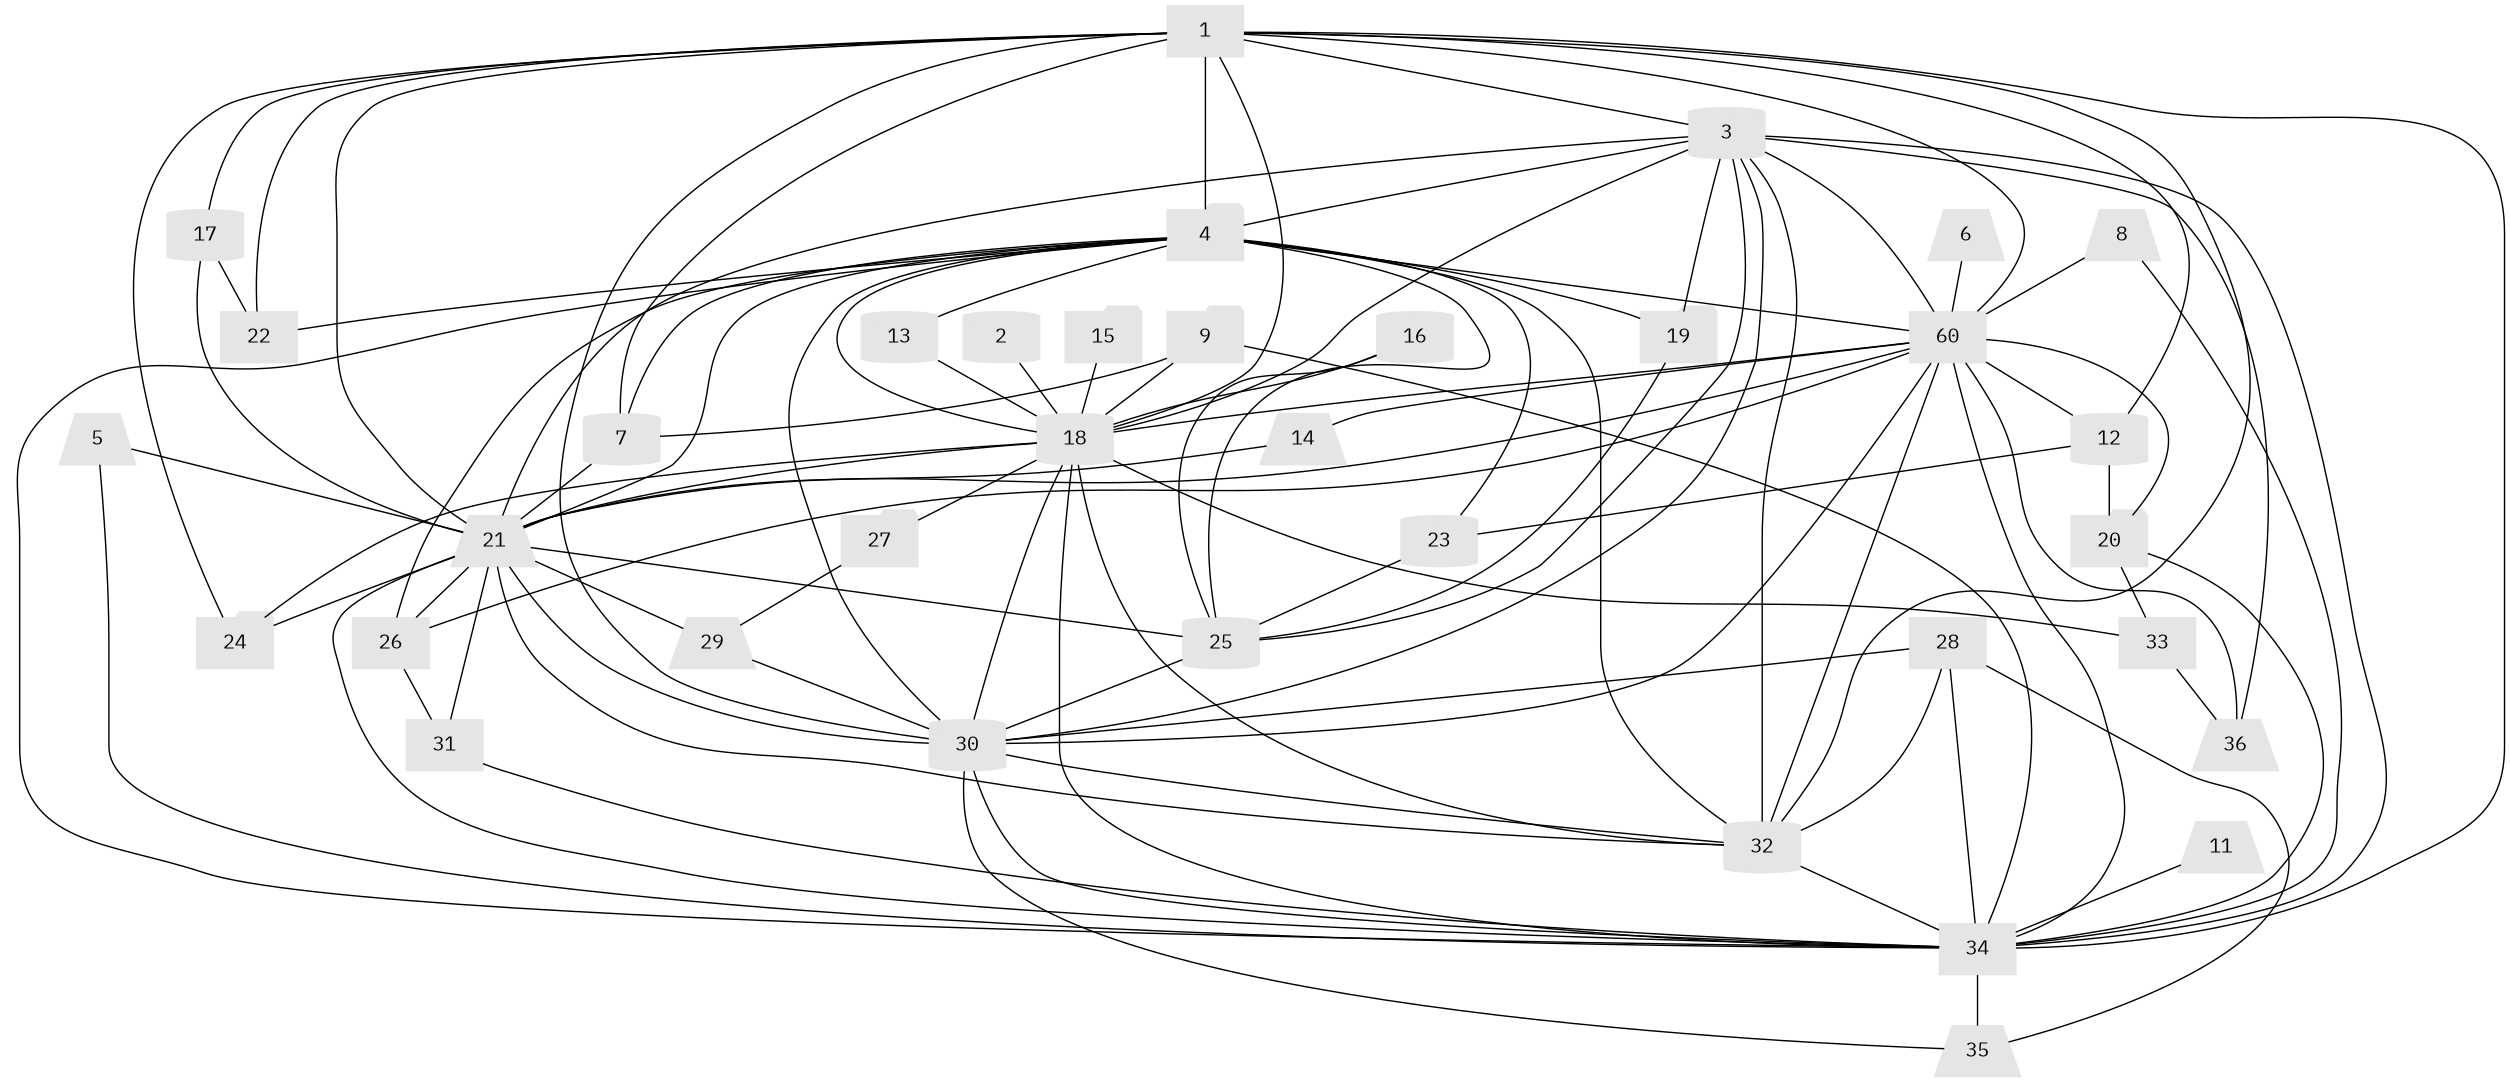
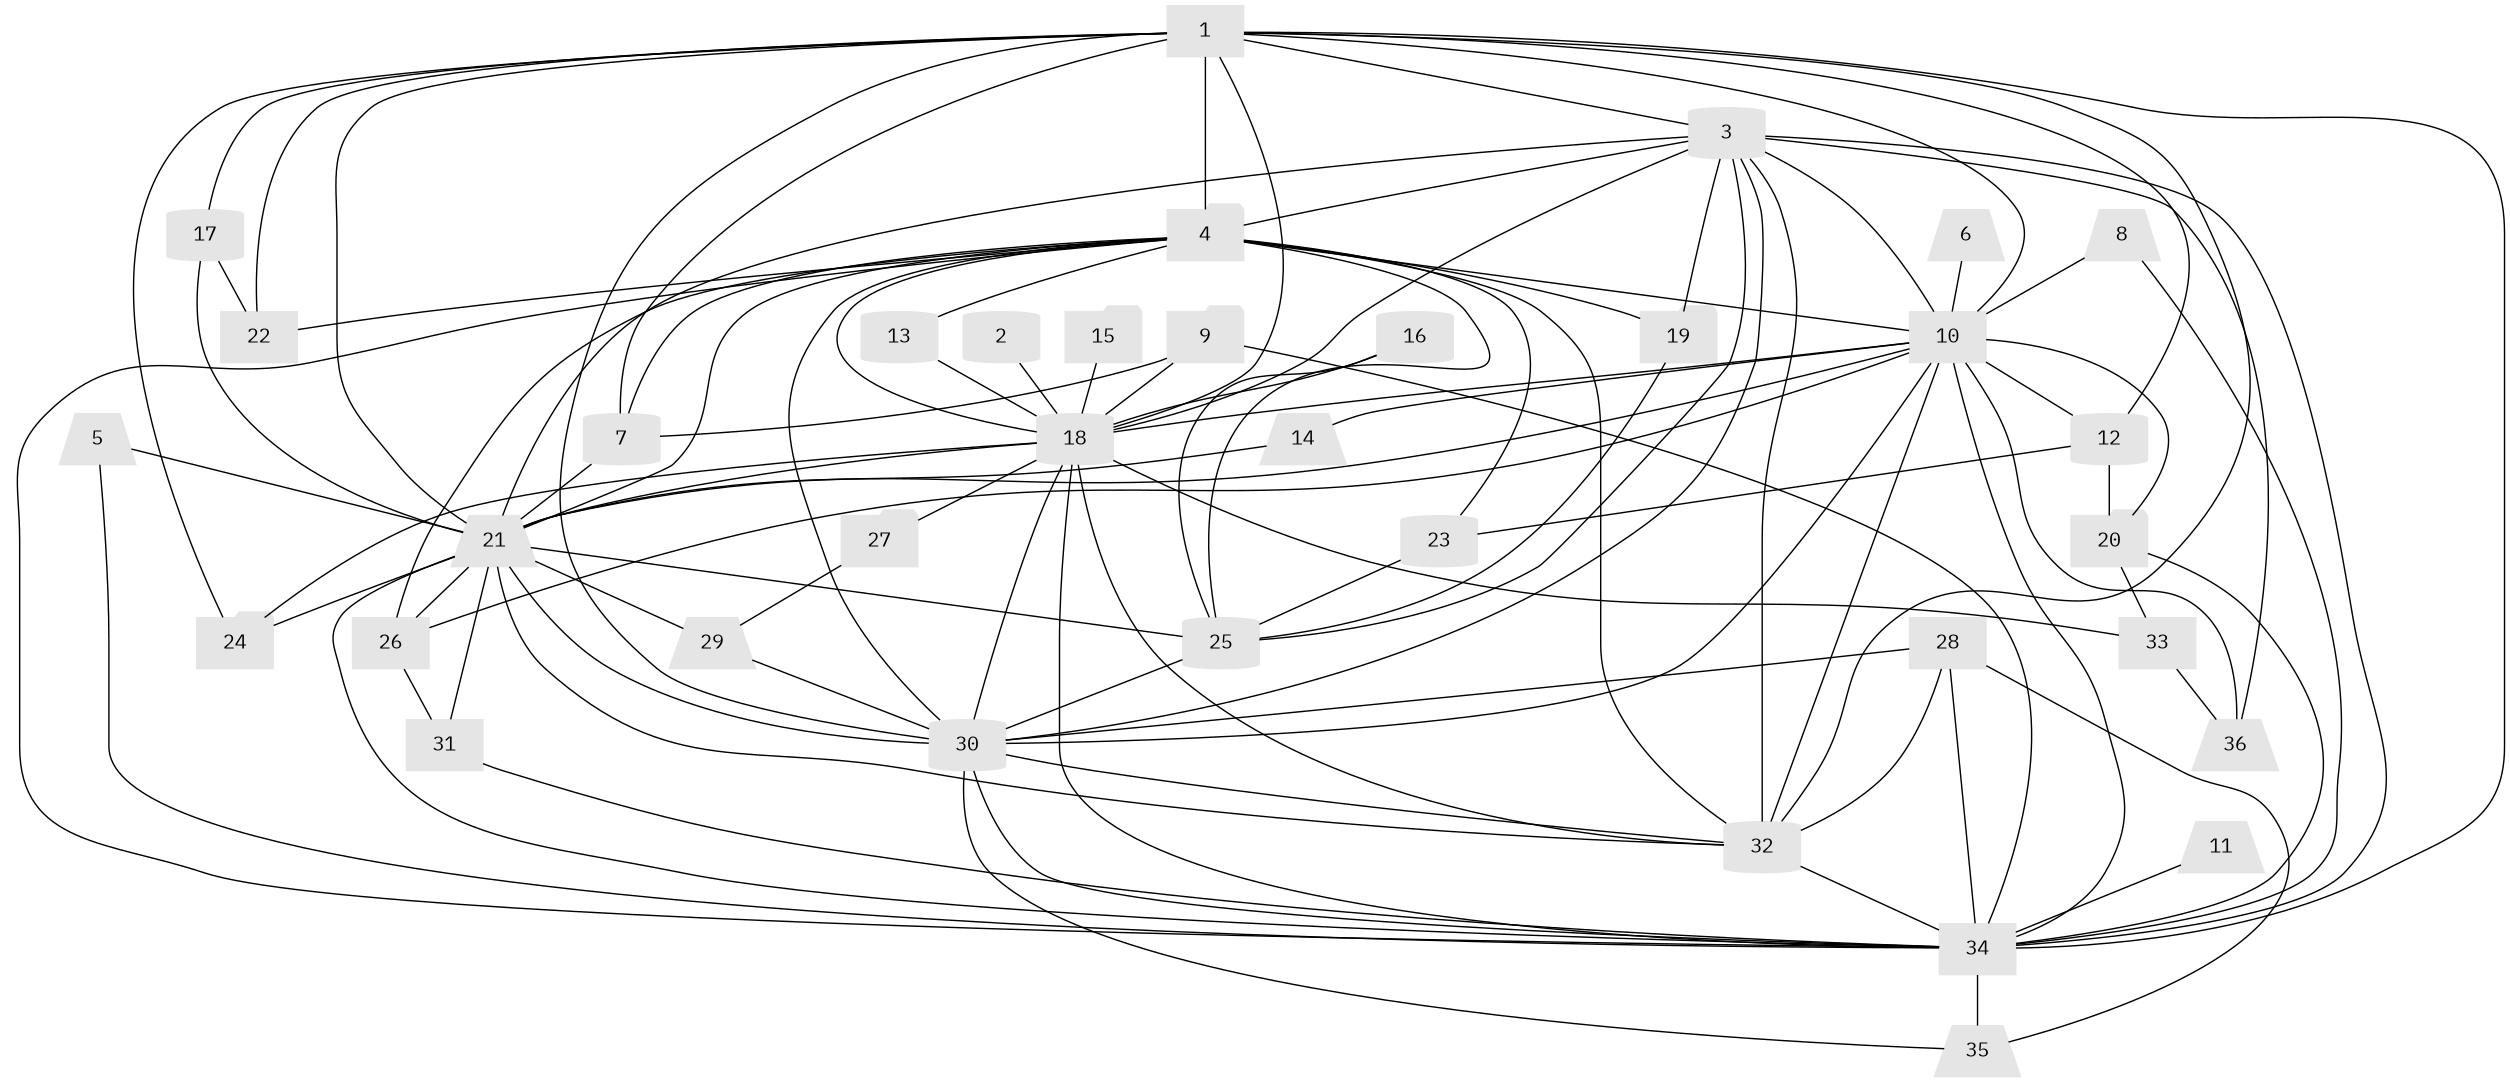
node "60": label "60" -> "10"
